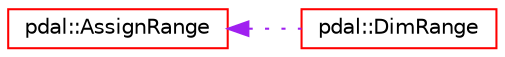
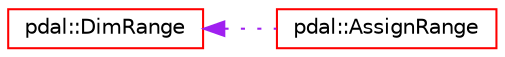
edge "pdal::DimRange" -> "pdal::AssignRange": reversed
